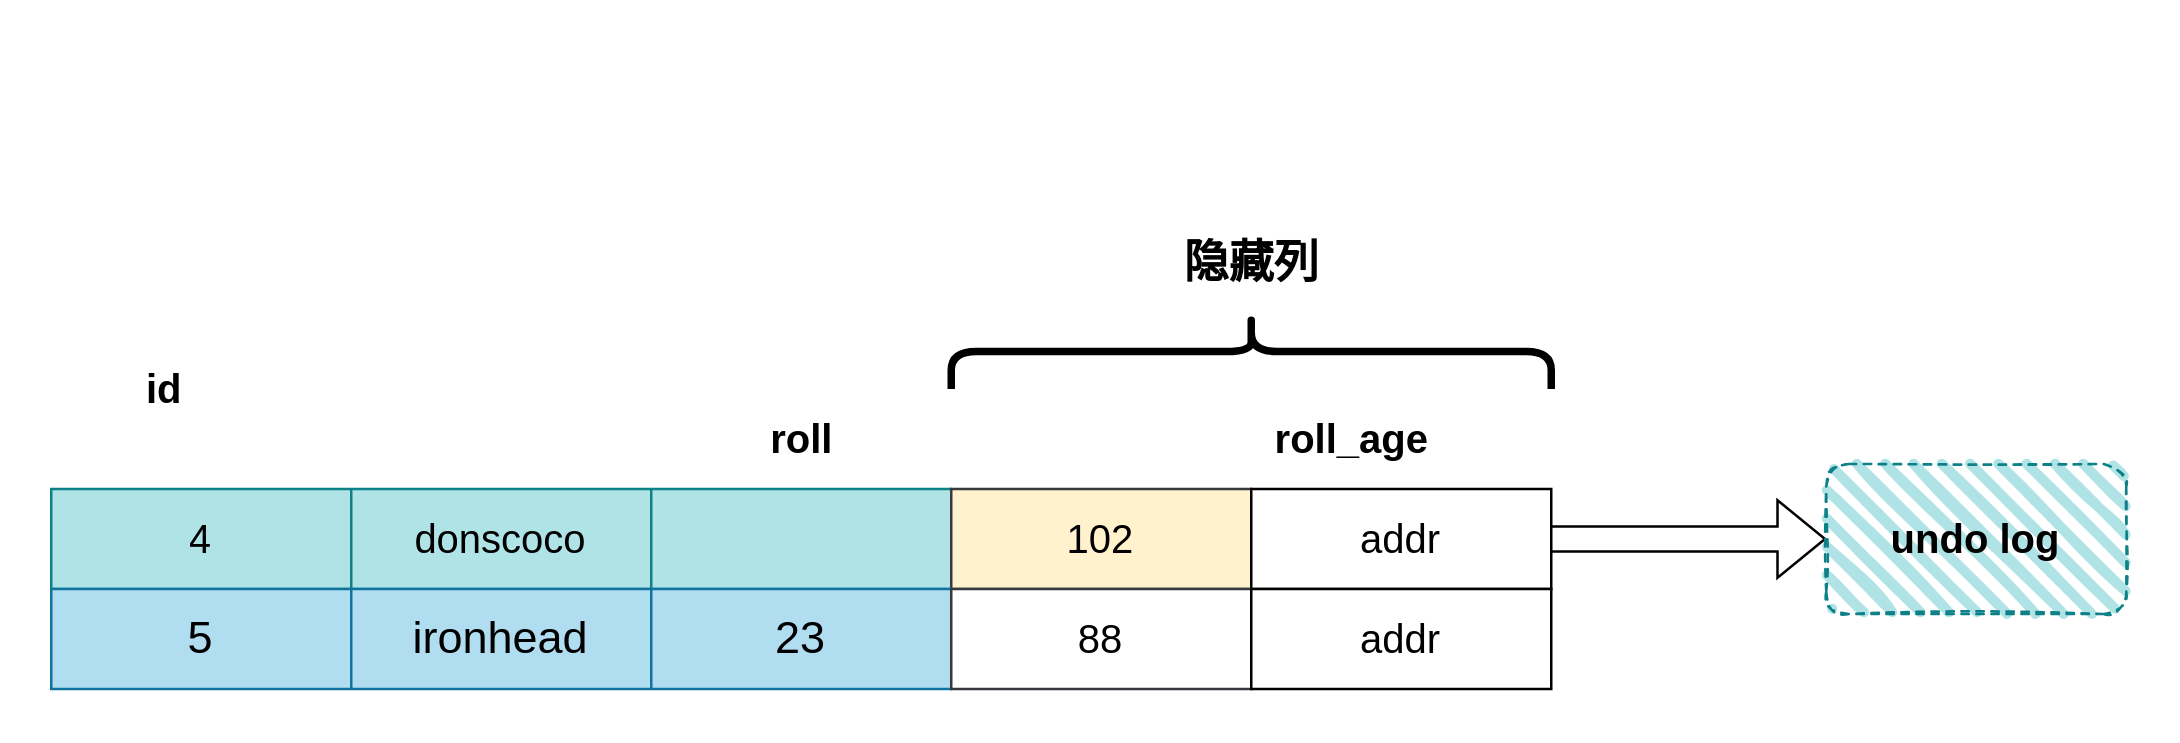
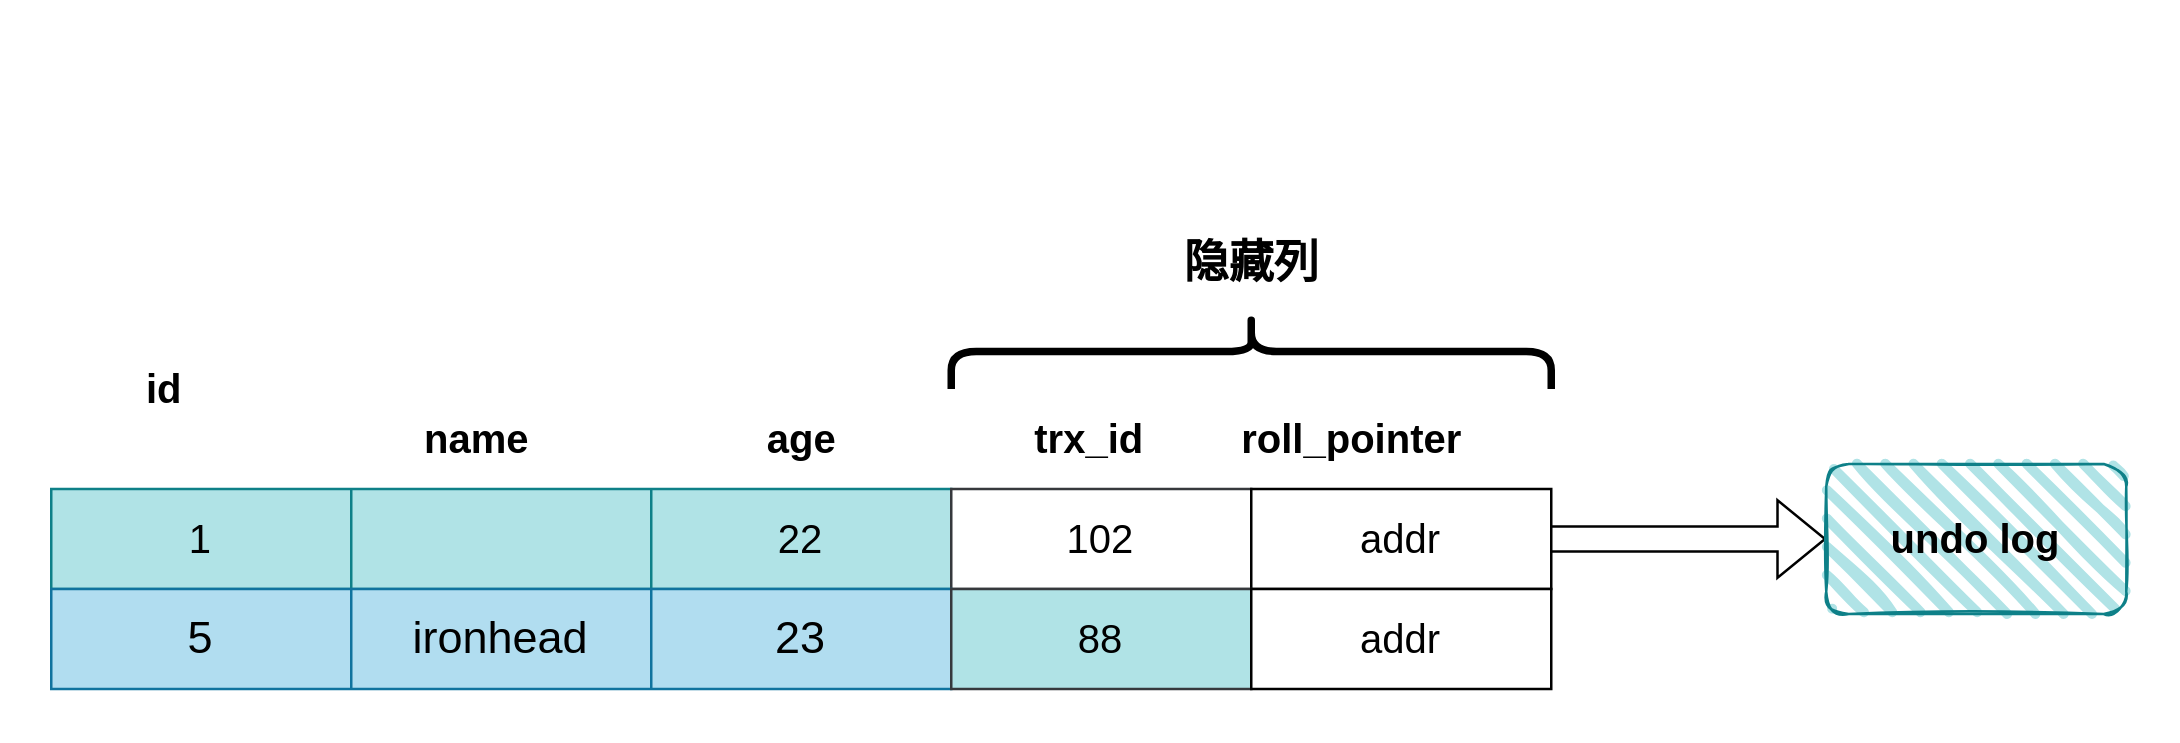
node "name": added
node "roll": label "roll" -> "age"
node "trx_id": added
node "roll_age": label "roll_age" -> "roll_pointer"
node "4": label "4" -> "1"
node "donscoco": removed
node "22": added
node "102": fillcolor #fff2cc -> #ffffff
node "undo log": style dashed -> solid
node "88": fillcolor #ffffff -> #b0e3e6
